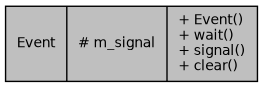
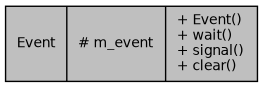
node "Event": text "# m_signal" -> "# m_event"
